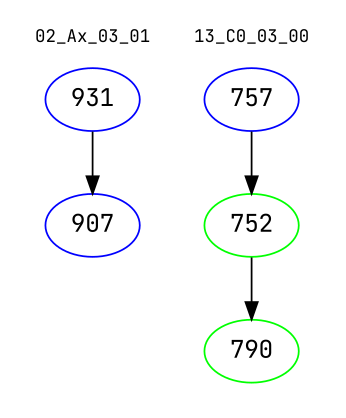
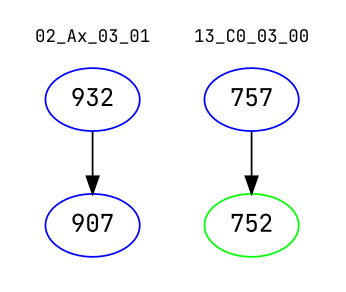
node "931": label "931" -> "932"
node "790": removed
